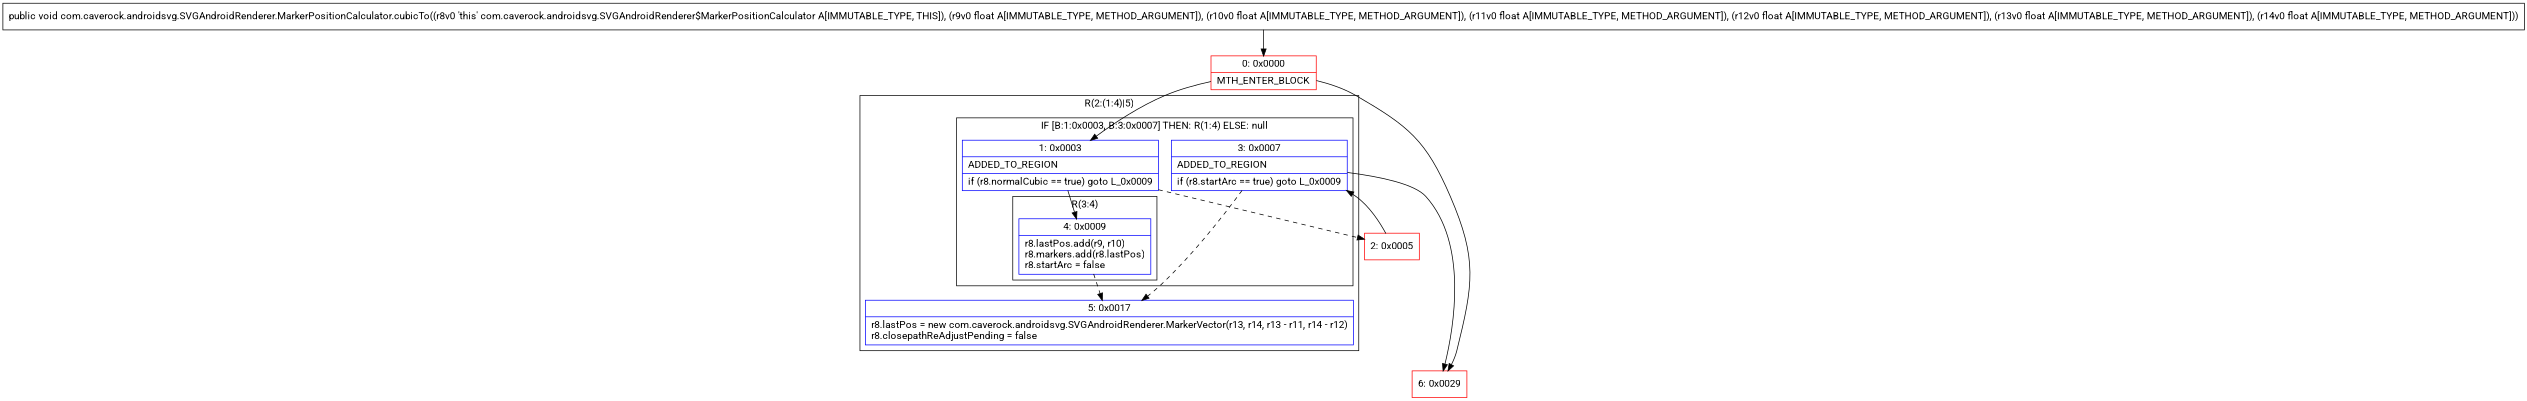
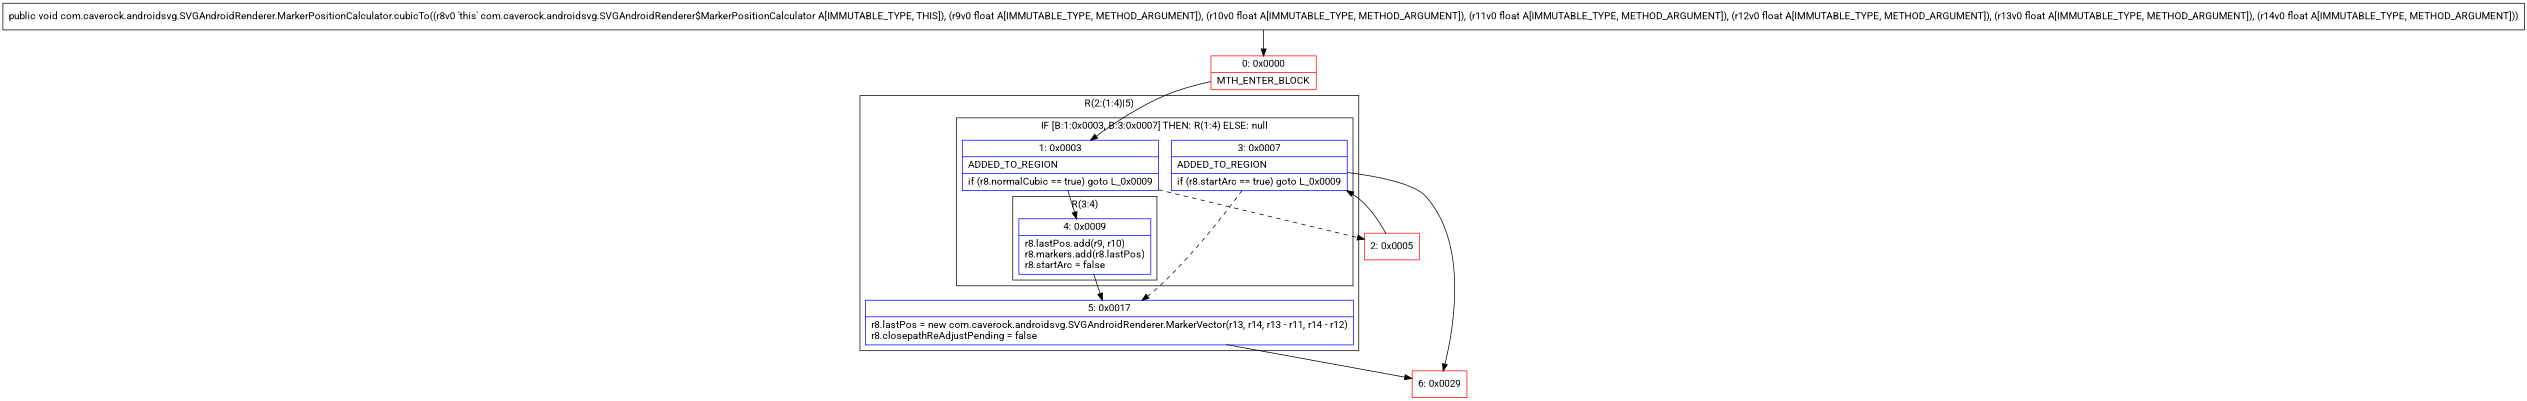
edge "0: 0x0000" -> "6: 0x0029": now "5: 0x0017" -> "6: 0x0029"
edge "4: 0x0009" -> "5: 0x0017": style dashed -> solid
